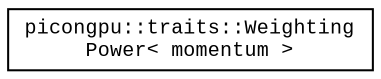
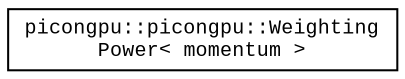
node "picongpu::traits::Weighting Power< momentum >": label "picongpu::traits::Weighting Power< momentum >" -> "picongpu::picongpu::Weighting Power< momentum >"
